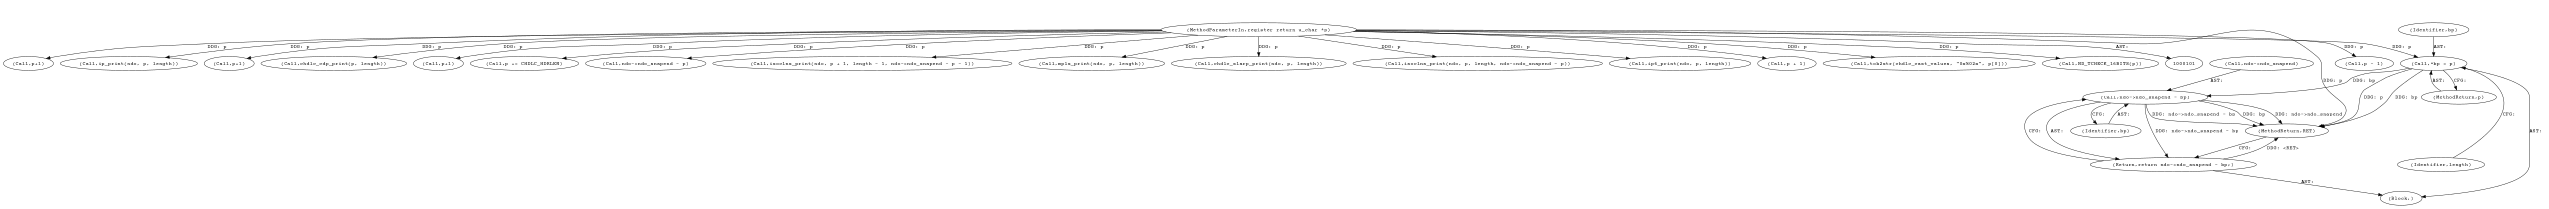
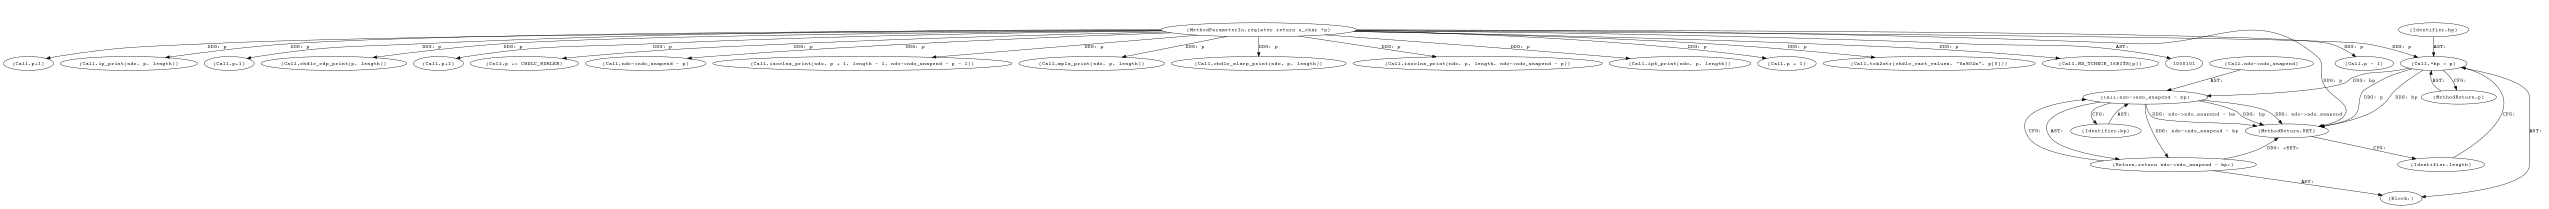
edge "(MethodReturn,RET)" -> "(Return,return ndo->ndo_snapend - bp;)": now "(MethodReturn,RET)" -> "(Identifier,length)"
